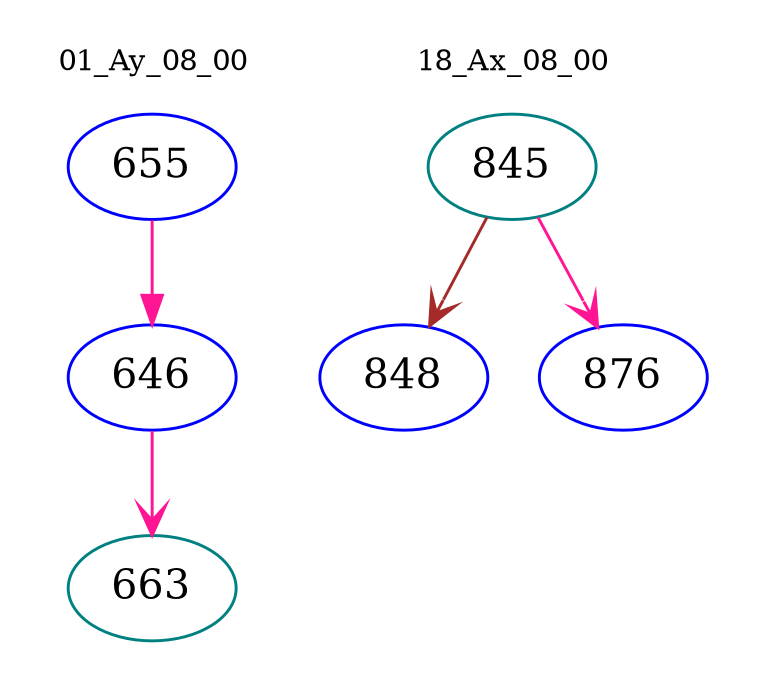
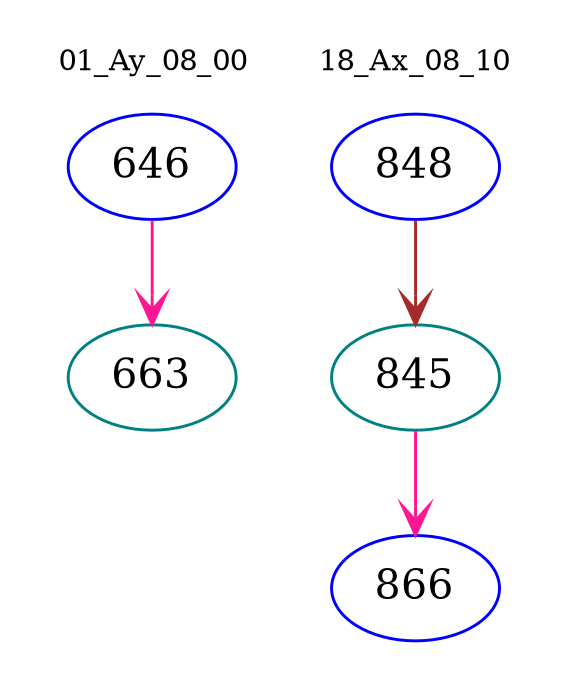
cluster "18_Ax_08_00": label "18_Ax_08_00" -> "18_Ax_08_10"
node "655": removed
edge "845" -> "848": reversed
node "876": label "876" -> "866"
